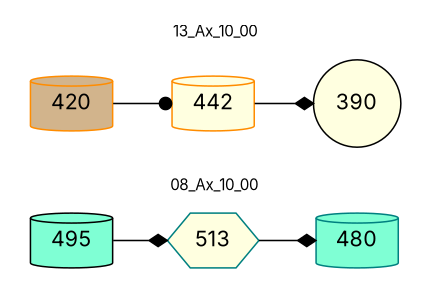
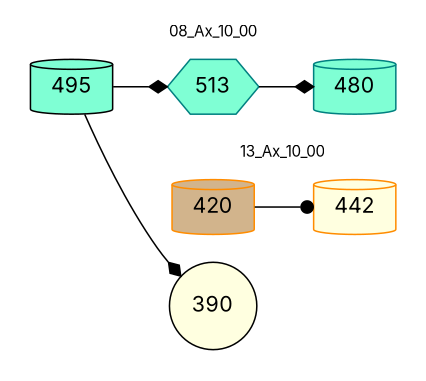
edge "442" -> "390": now "495" -> "390"
node "513": fillcolor lightyellow -> aquamarine
